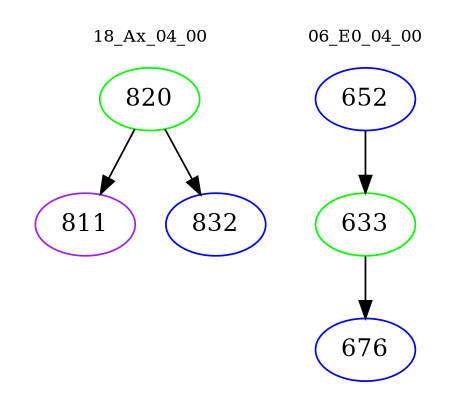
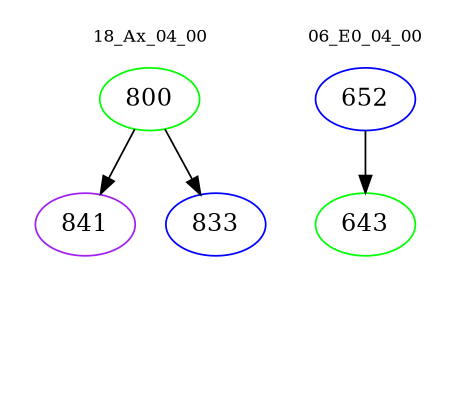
node "820": label "820" -> "800"
node "811": label "811" -> "841"
node "832": label "832" -> "833"
node "633": label "633" -> "643"
node "676": removed
